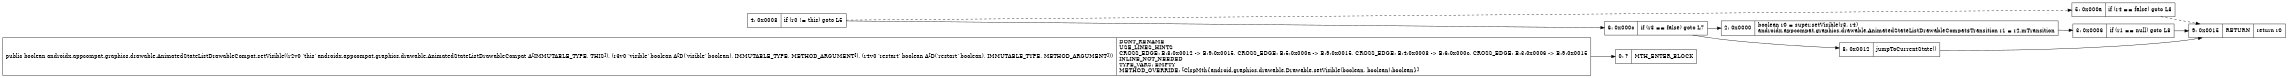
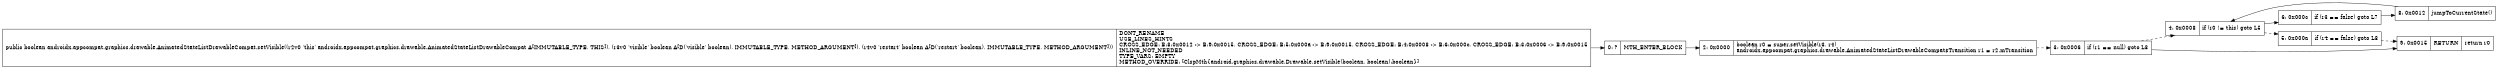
edge "6: 0x000c" -> "2: 0x0000": now "0: ?" -> "2: 0x0000"
edge "2: 0x0000" -> "3: 0x0006": style solid -> dashed
edge "3: 0x0006" -> "4: 0x0008": added
edge "8: 0x0012" -> "9: 0x0015": now "8: 0x0012" -> "4: 0x0008"
